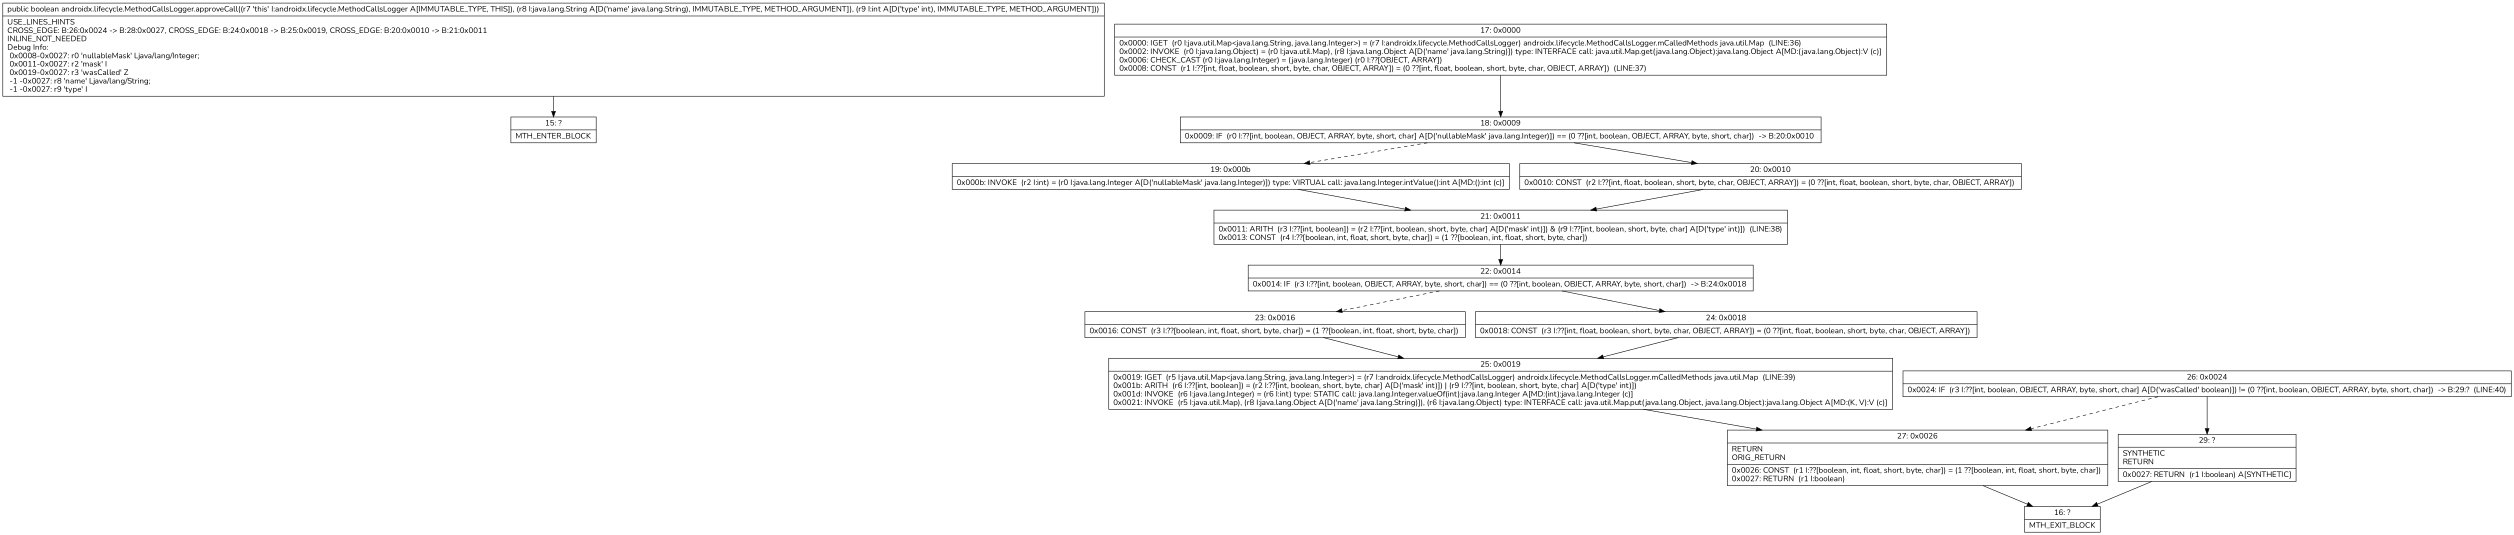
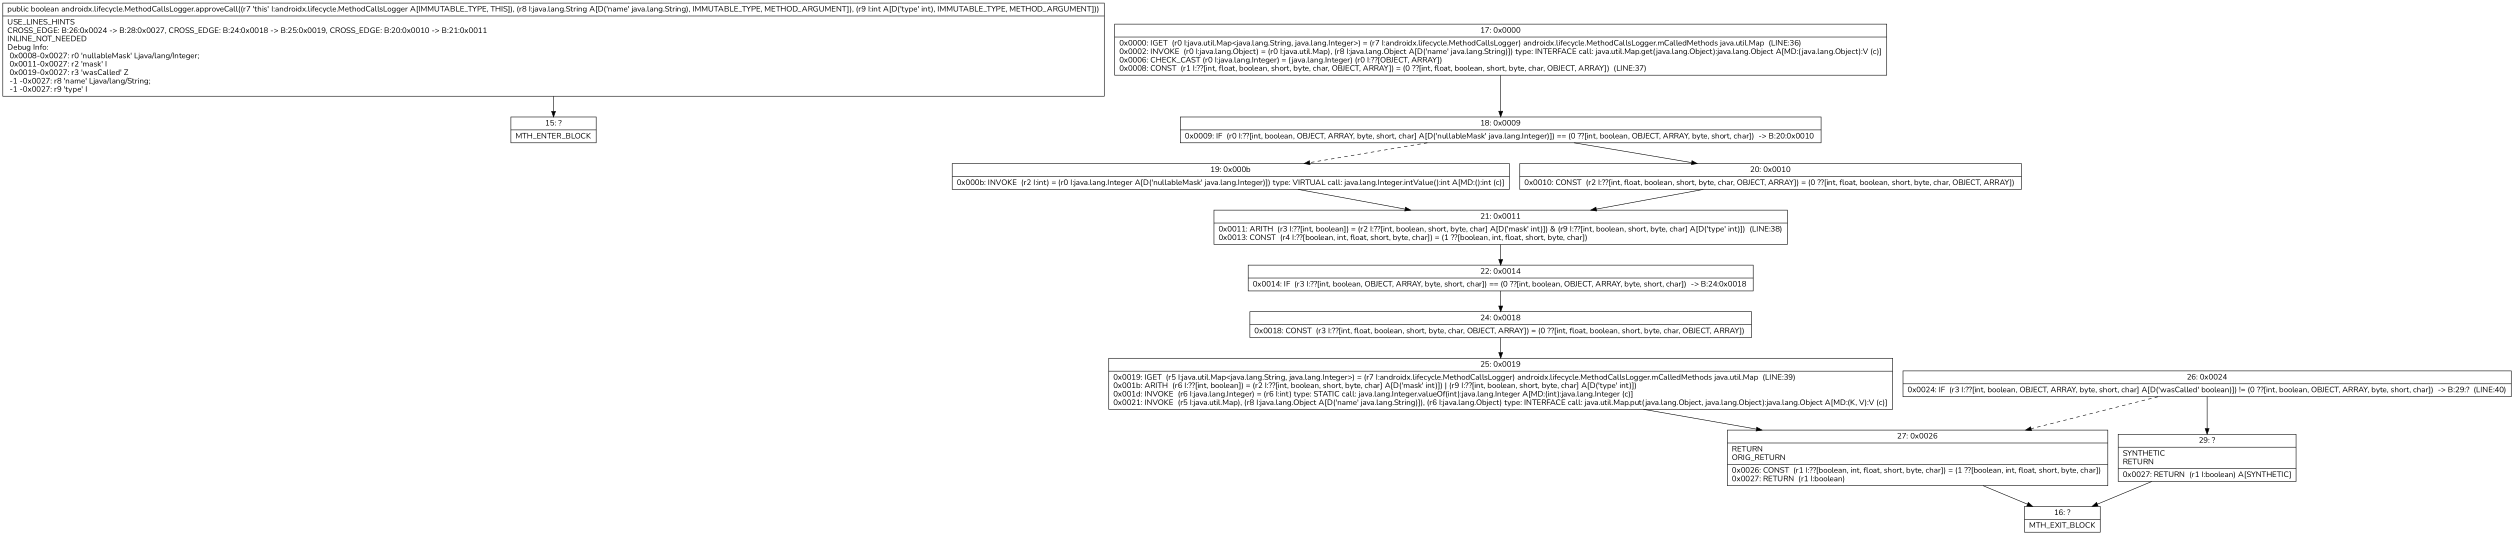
node "23: 0x0016": removed
